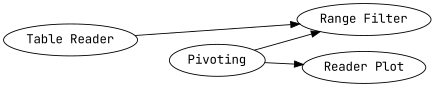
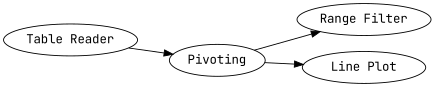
edge "Table Reader" -> "Range Filter": now "Table Reader" -> "Pivoting"
node "Reader Plot": label "Reader Plot" -> "Line Plot"
